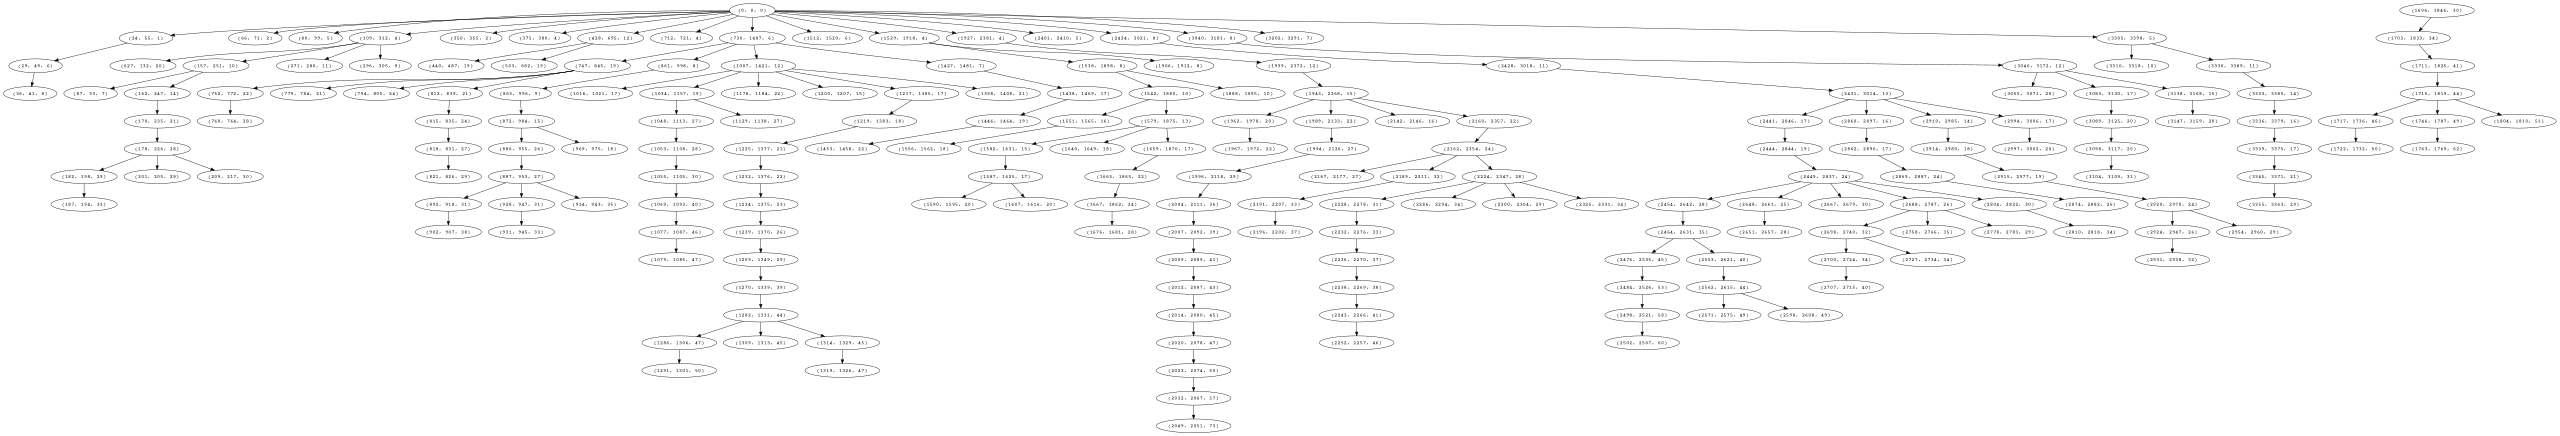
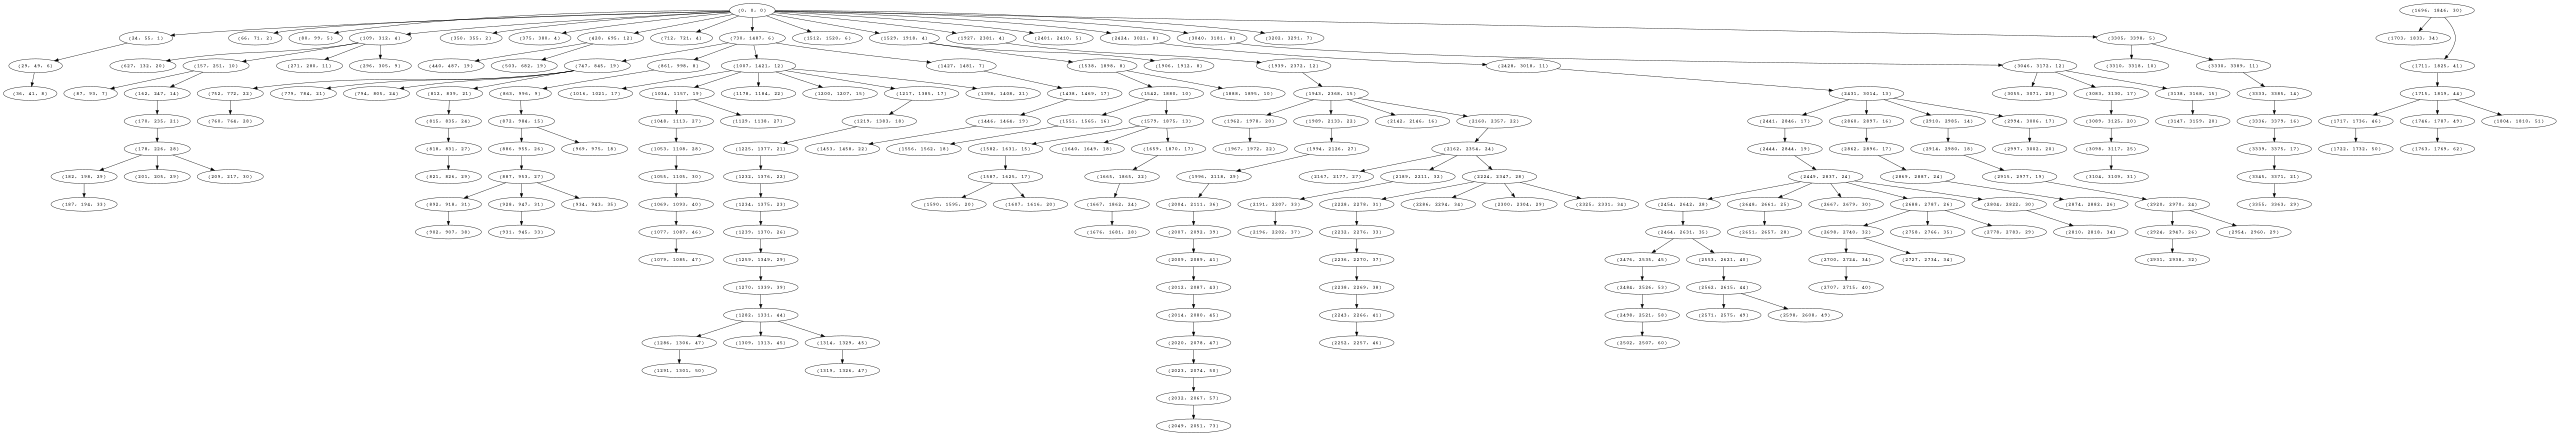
edge "(1703, 1833, 34)" -> "(1711, 1825, 41)": now "(1696, 1846, 30)" -> "(1711, 1825, 41)"
